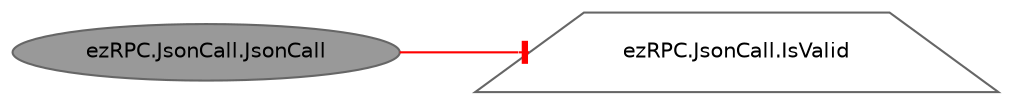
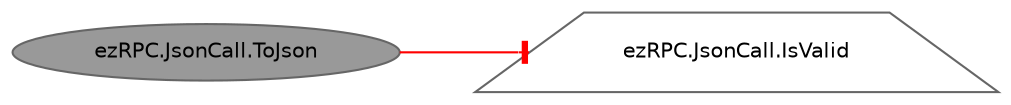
node "ezRPC.JsonCall.JsonCall": label "ezRPC.JsonCall.JsonCall" -> "ezRPC.JsonCall.ToJson"
